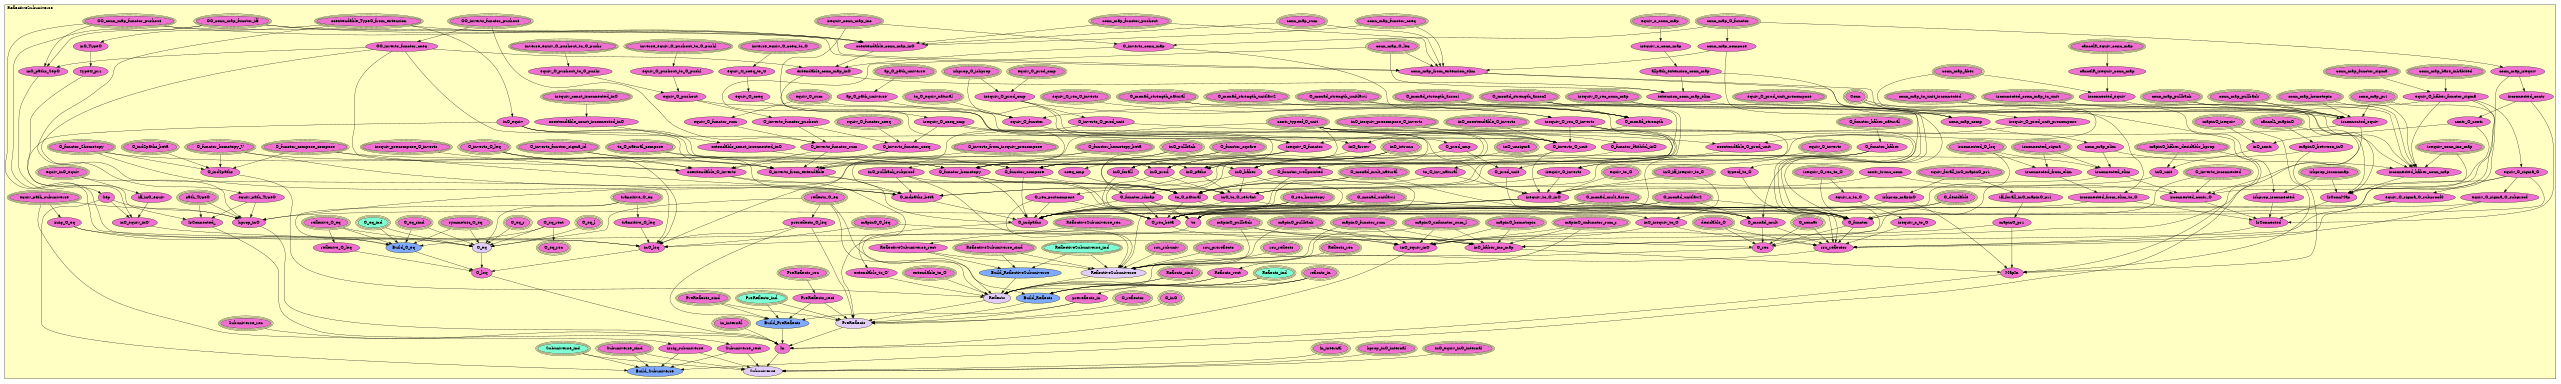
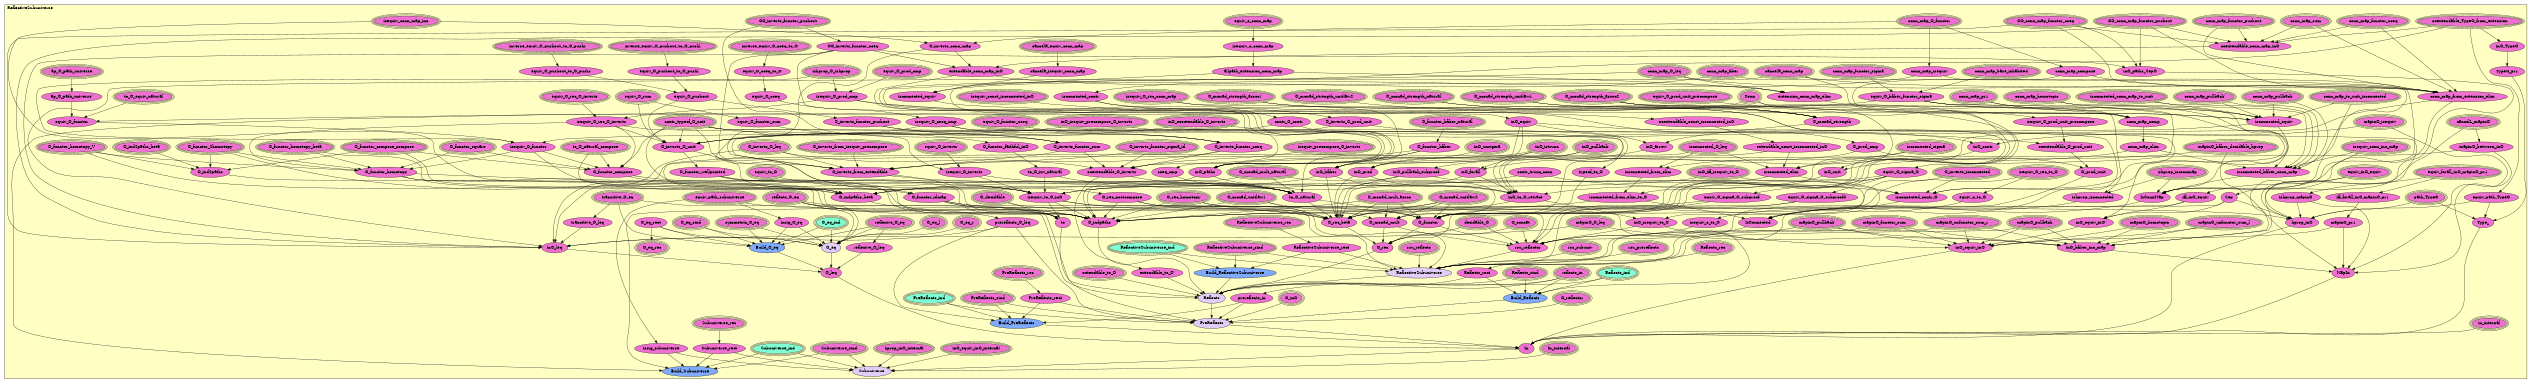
node "OO_conn_map_functor_iff": label "OO_conn_map_functor_iff" -> "OO_conn_map_functor_coeq"
node "cancelR_conn_map": added
edge "extendable_const_isconnected_inO" -> "isconnected_elim": added
node "IsConnected_": label "IsConnected_" -> "Type_"
edge "mapinO_unfunctor_sum_l" -> "ReflectiveSubuniverse": now "iff_inO_equiv" -> "ReflectiveSubuniverse"
